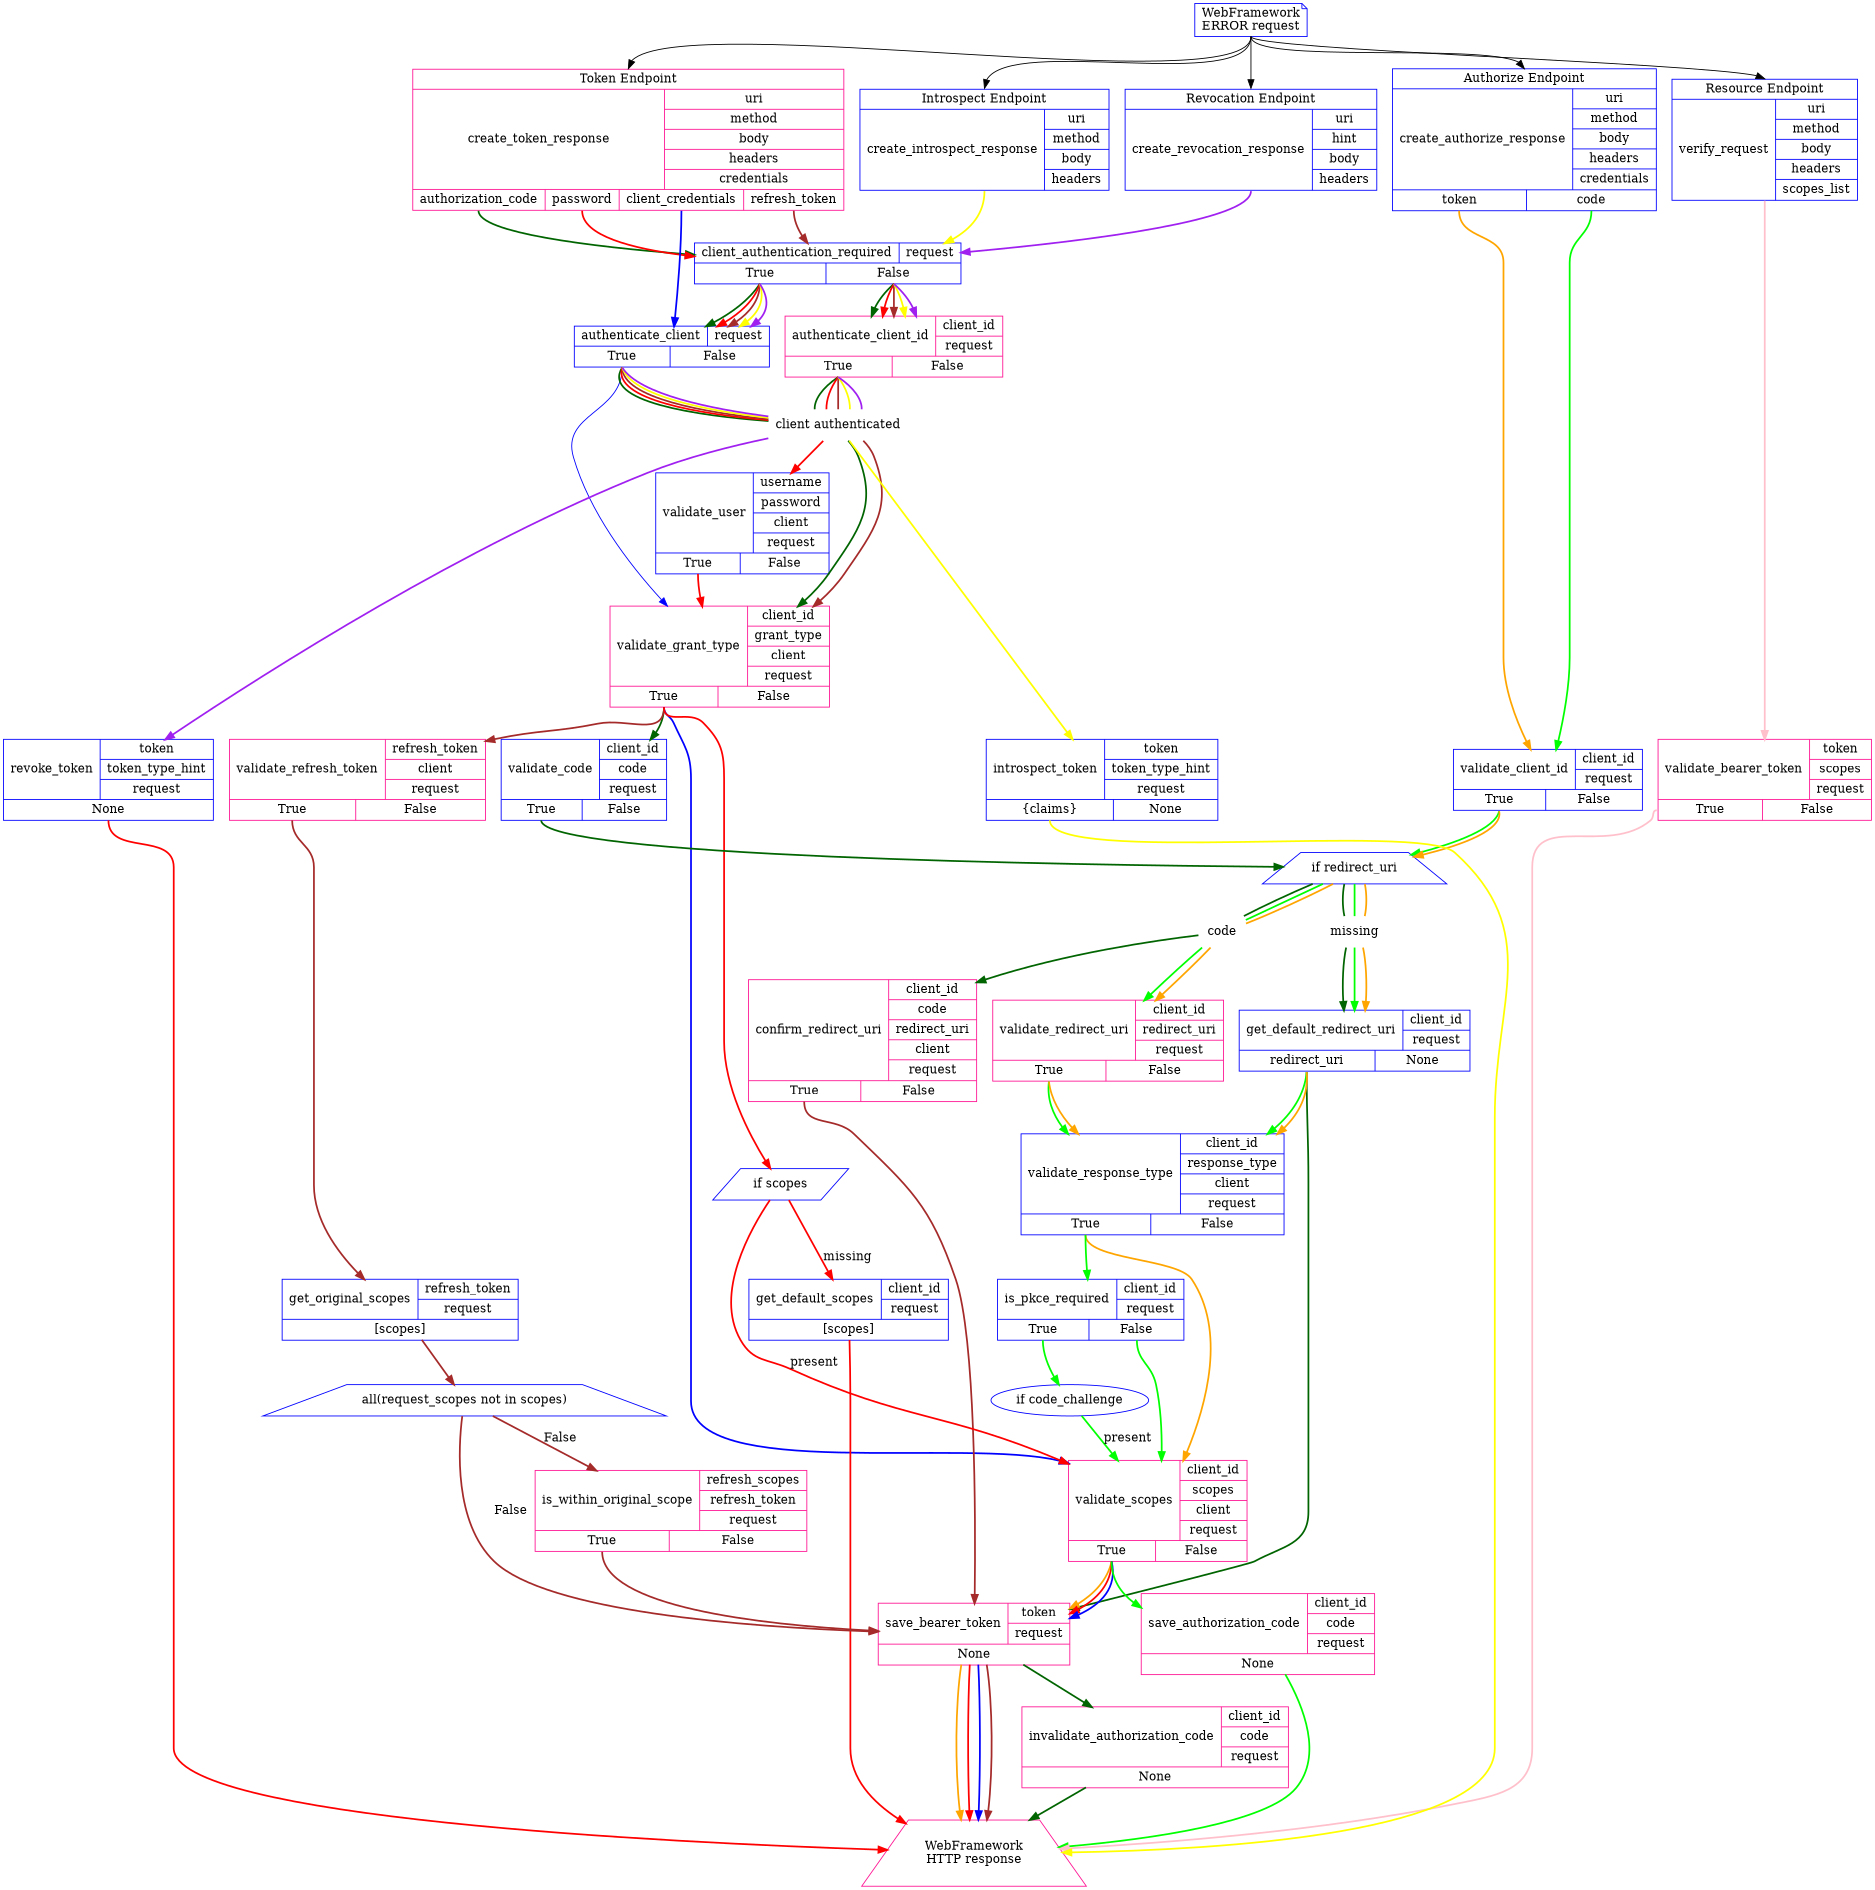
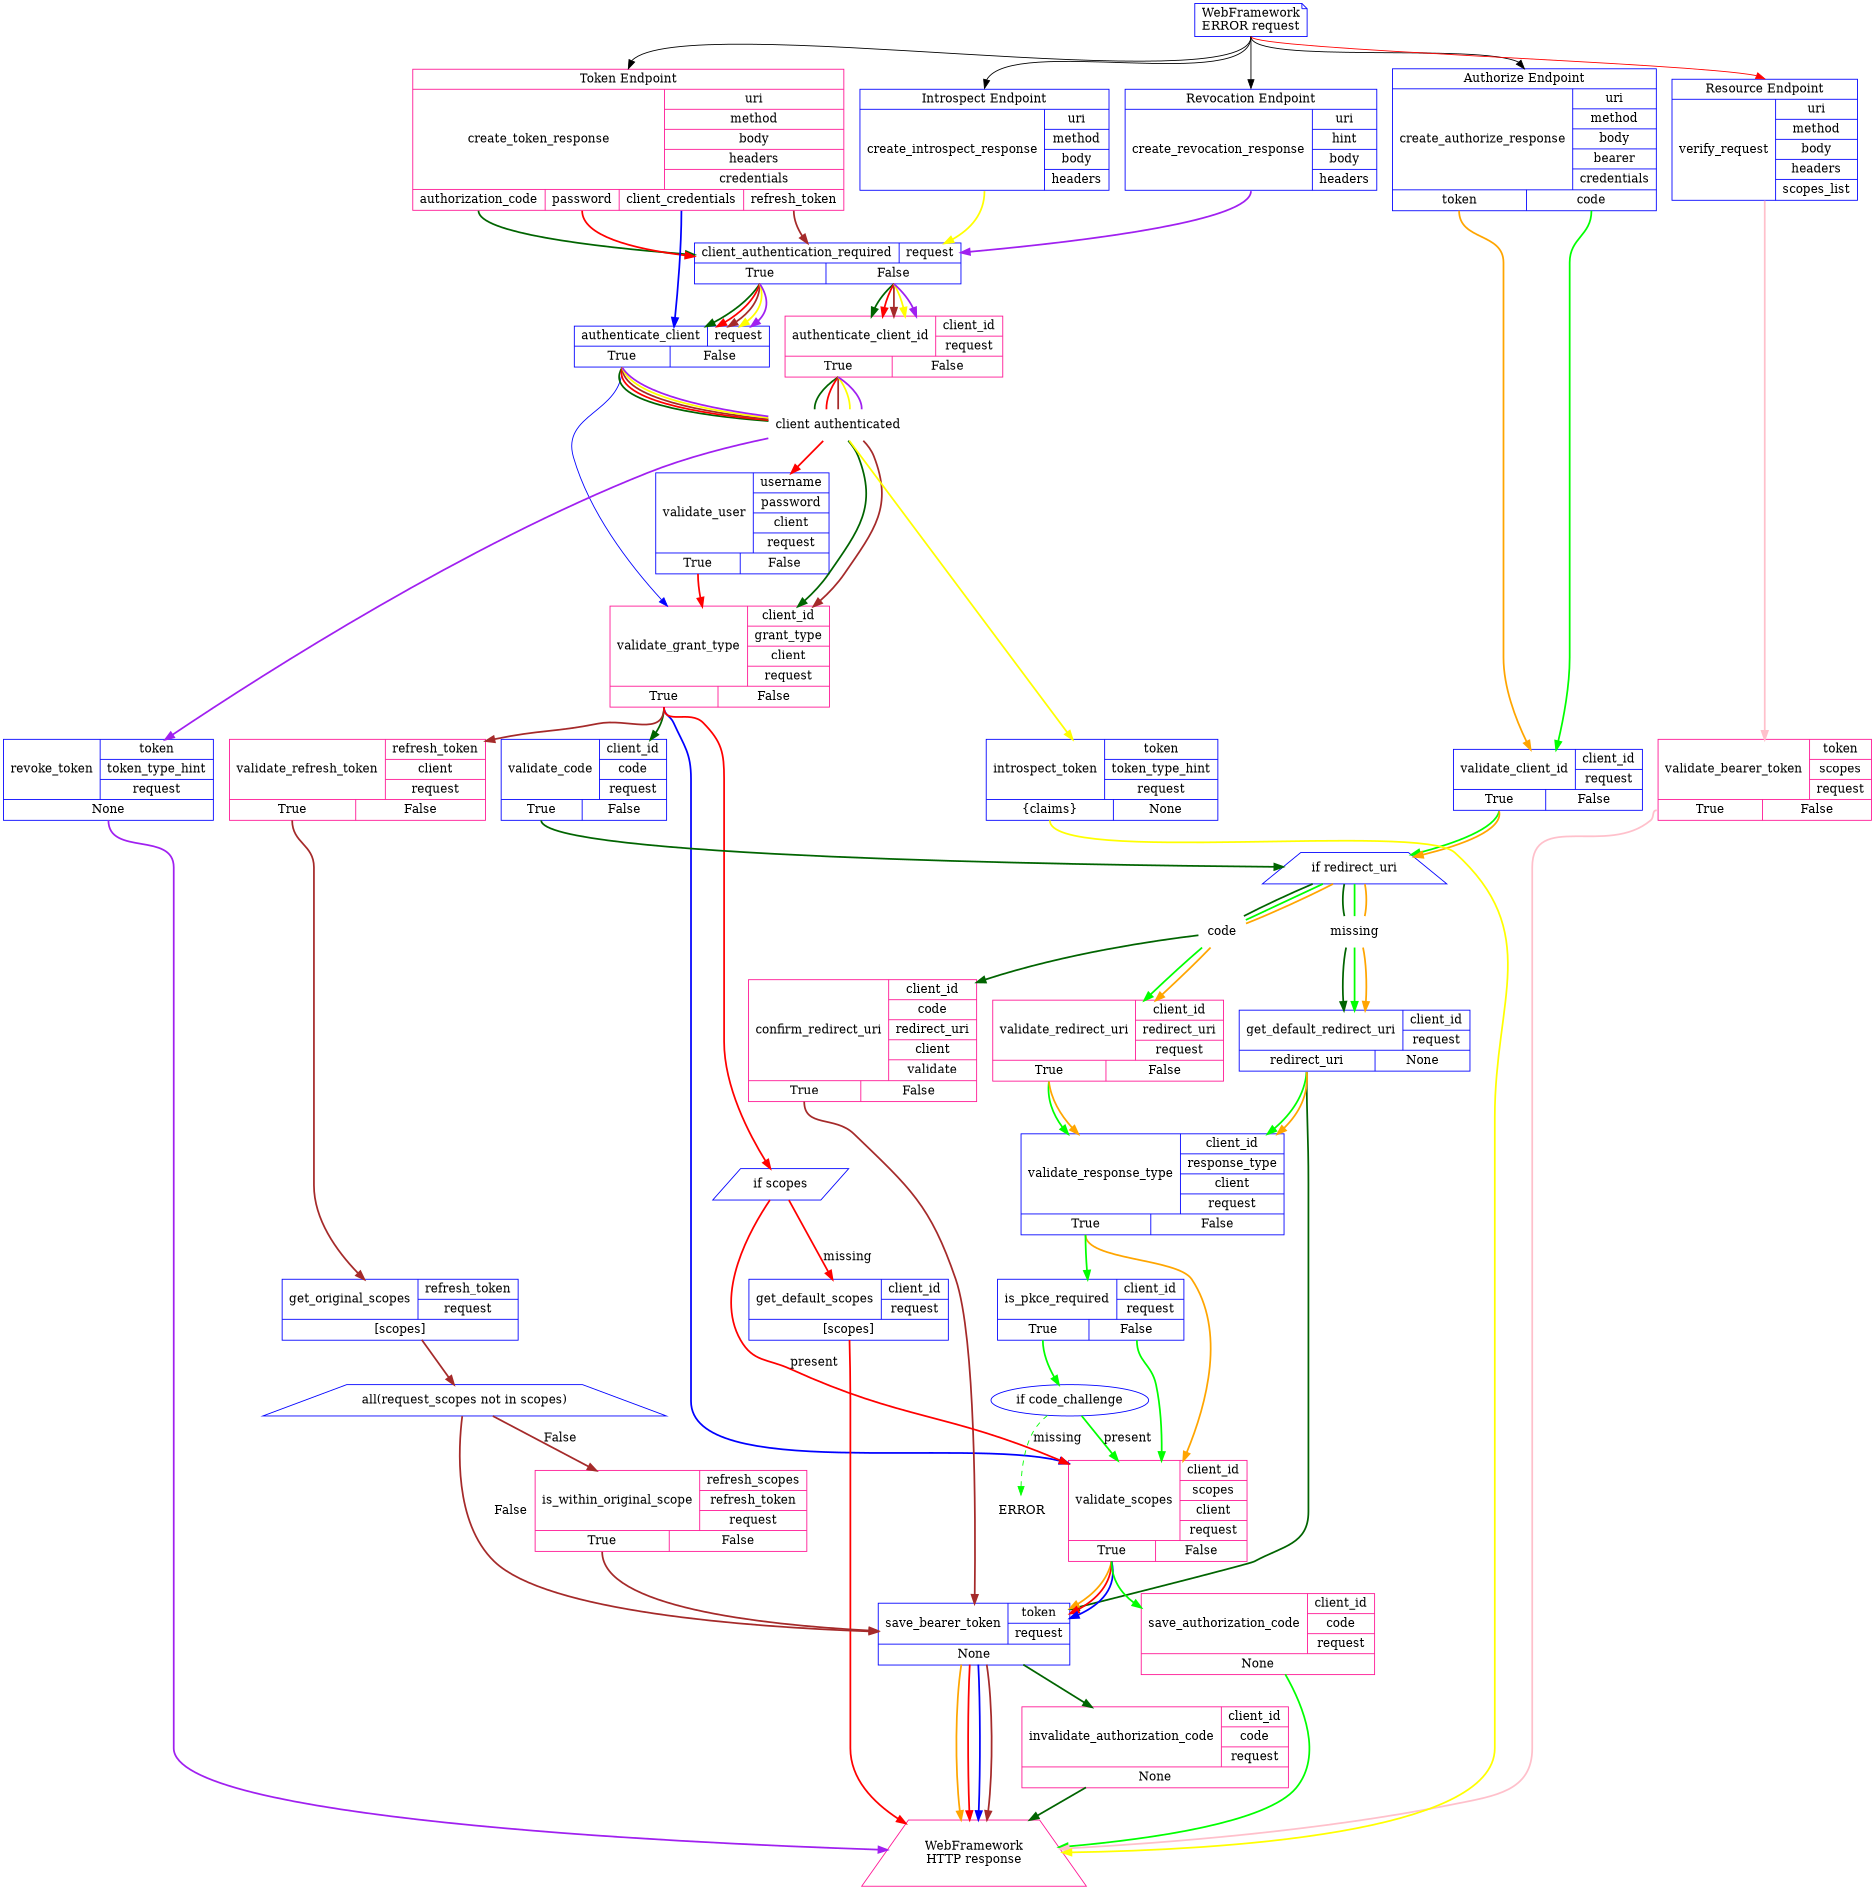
edge "WebFramework ERROR request" -> "Resource Endpoint": color black -> red
node "Authorize Endpoint": text "headers" -> "bearer"
node "confirm_redirect_uri": text "request" -> "validate"
node "ERROR": added
edge "revoke_token" -> "WebFramework HTTP response": color red -> purple
node "save_bearer_token": color deeppink -> blue
